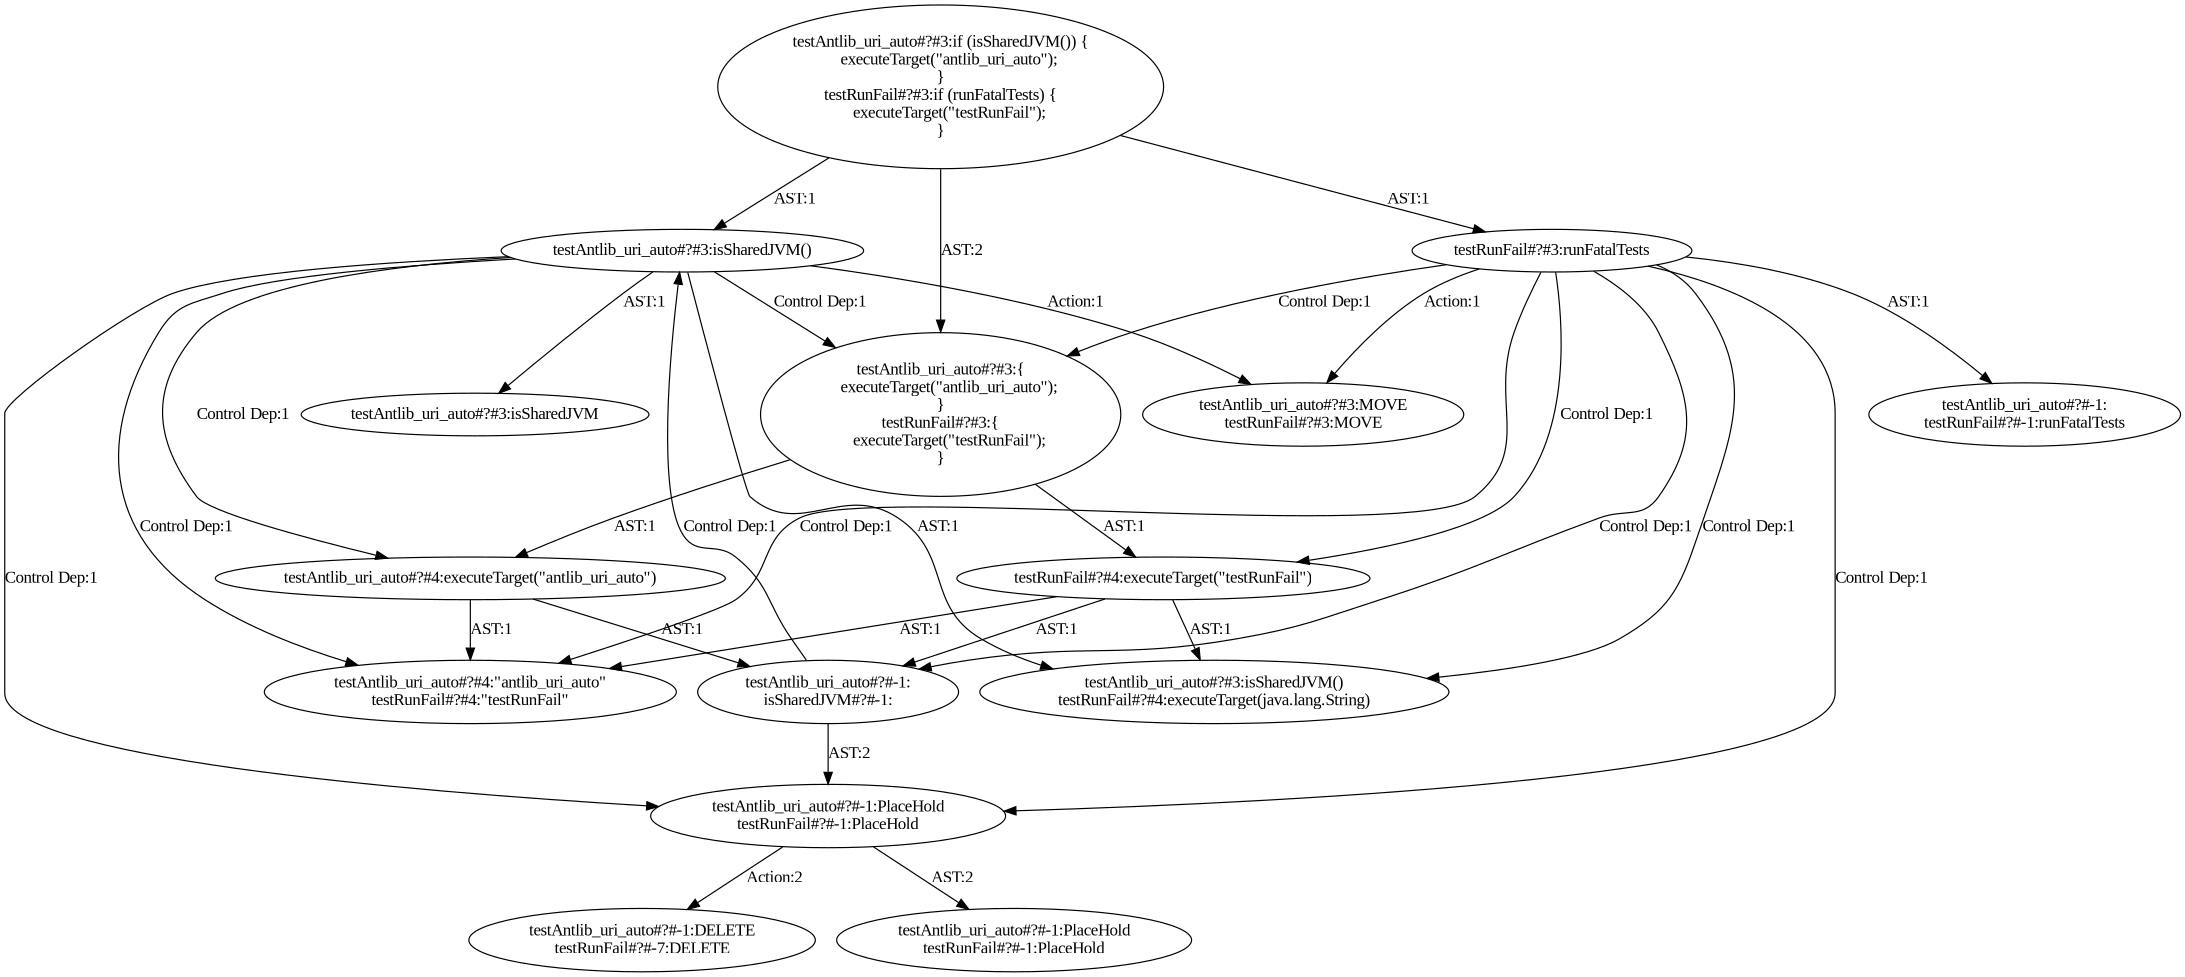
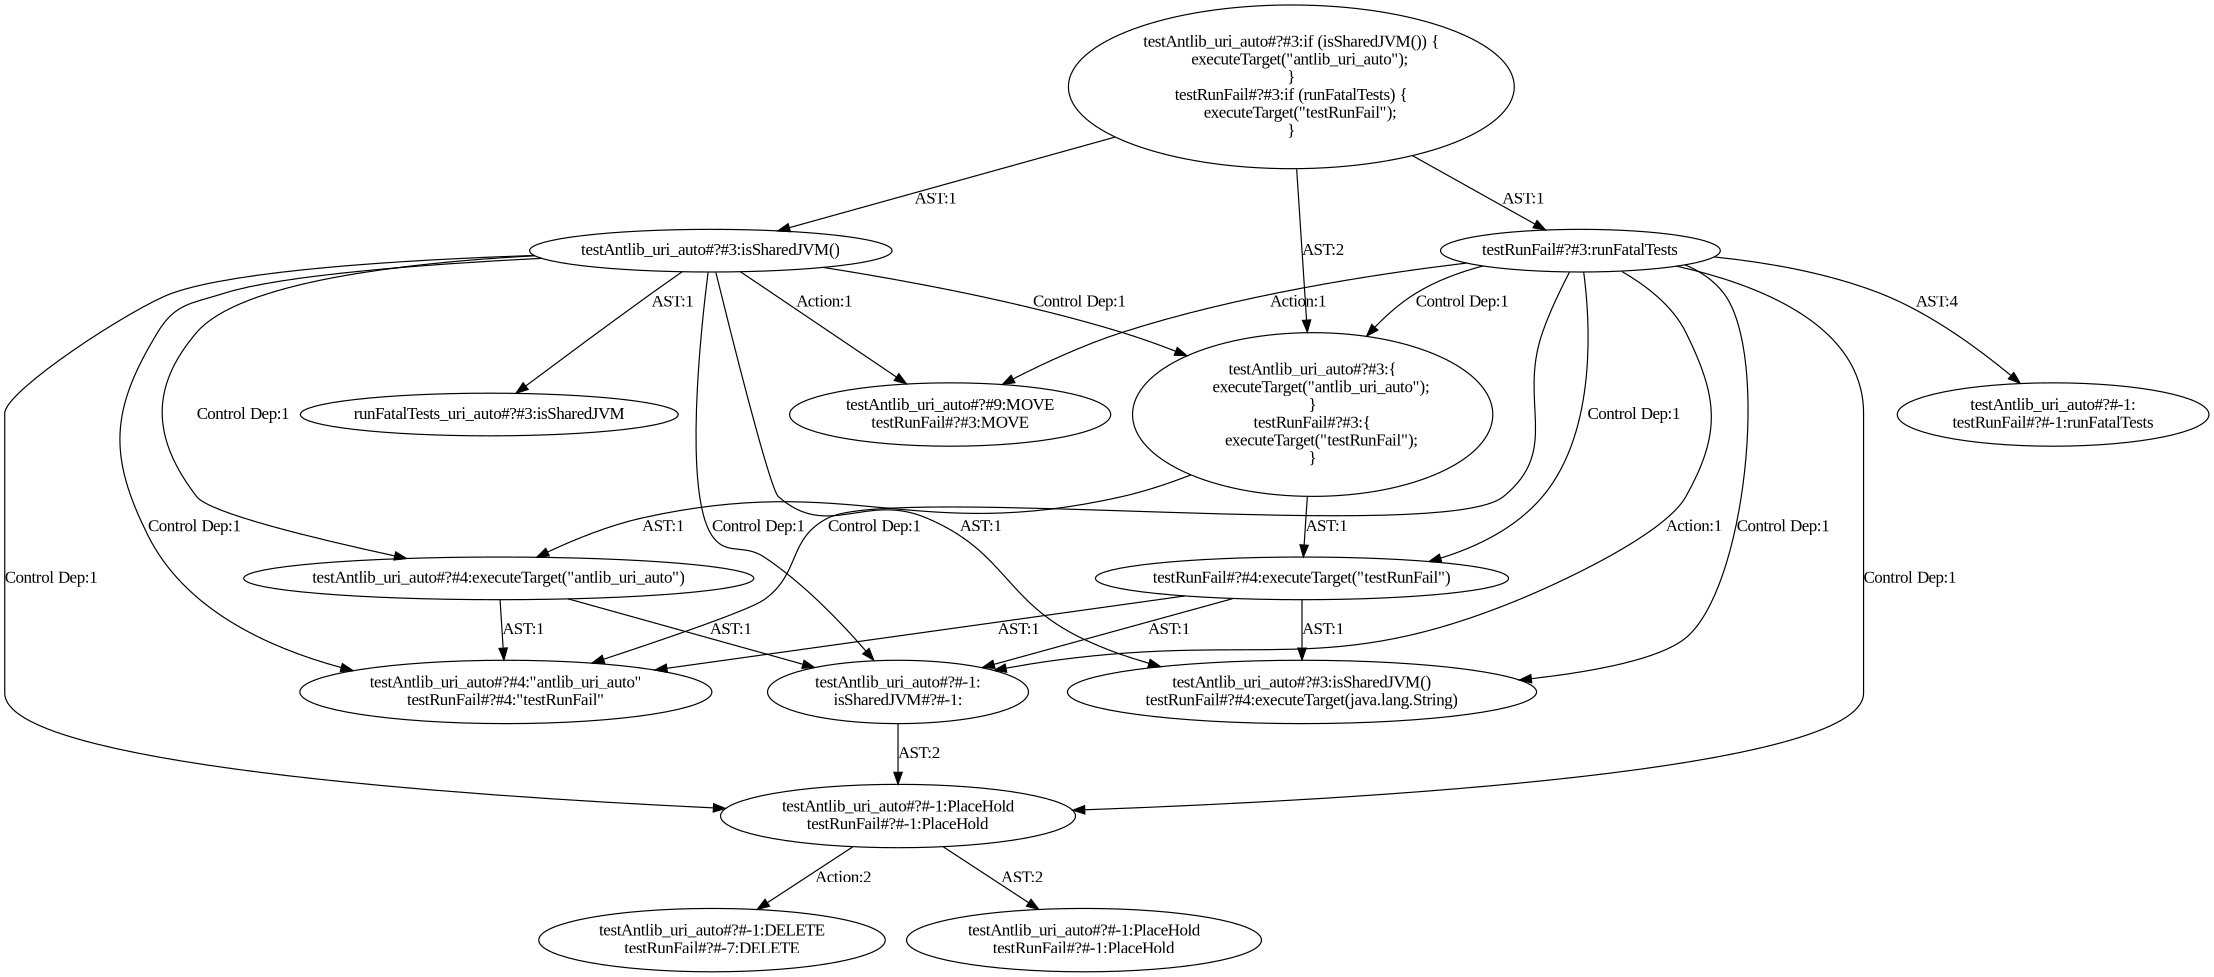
edge "testRunFail#?#3:runFatalTests" -> "testAntlib_uri_auto#?#-1: testRunFail#?#-1:runFatalTests": label "AST:1" -> "AST:4"
node "testAntlib_uri_auto#?#3:isSharedJVM": label "testAntlib_uri_auto#?#3:isSharedJVM" -> "runFatalTests_uri_auto#?#3:isSharedJVM"
node "testAntlib_uri_auto#?#3:MOVE testRunFail#?#3:MOVE": label "testAntlib_uri_auto#?#3:MOVE testRunFail#?#3:MOVE" -> "testAntlib_uri_auto#?#9:MOVE testRunFail#?#3:MOVE"
edge "testAntlib_uri_auto#?#-1: isSharedJVM#?#-1:" -> "testAntlib_uri_auto#?#3:isSharedJVM()": reversed
edge "testRunFail#?#3:runFatalTests" -> "testAntlib_uri_auto#?#-1: isSharedJVM#?#-1:": label "Control Dep:1" -> "Action:1"
